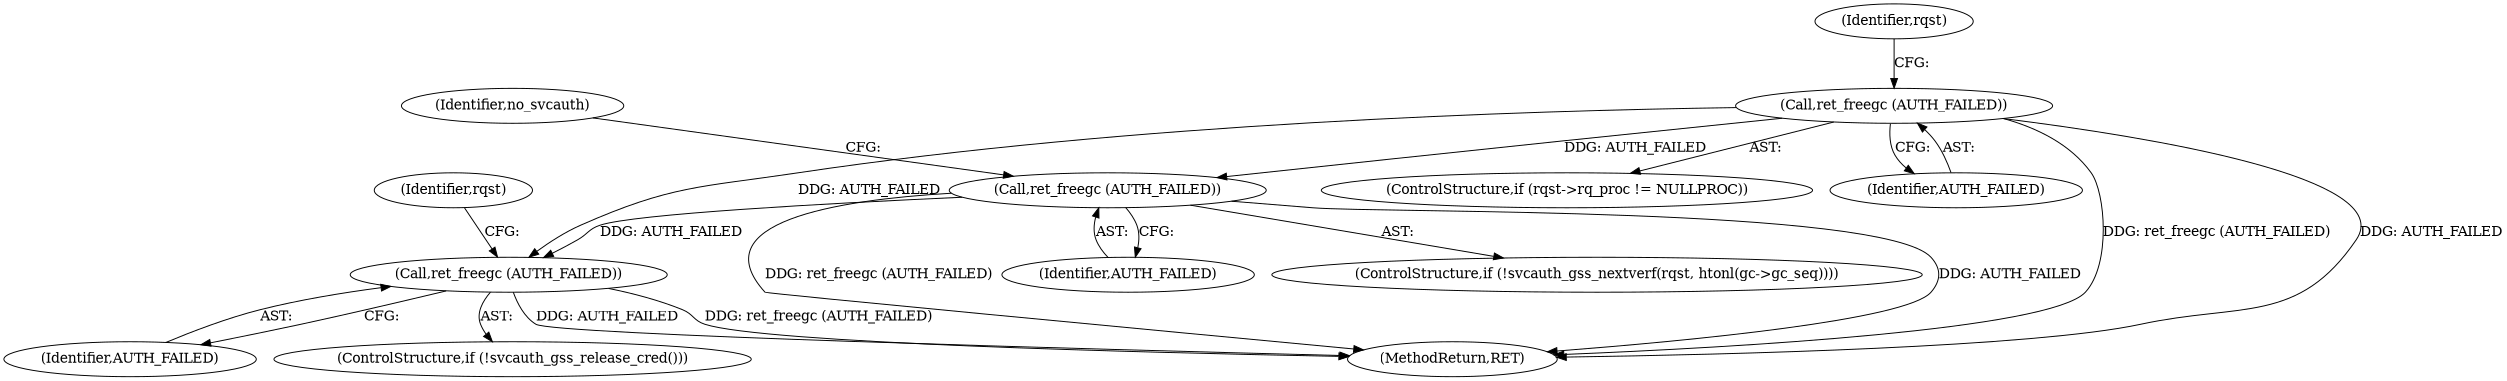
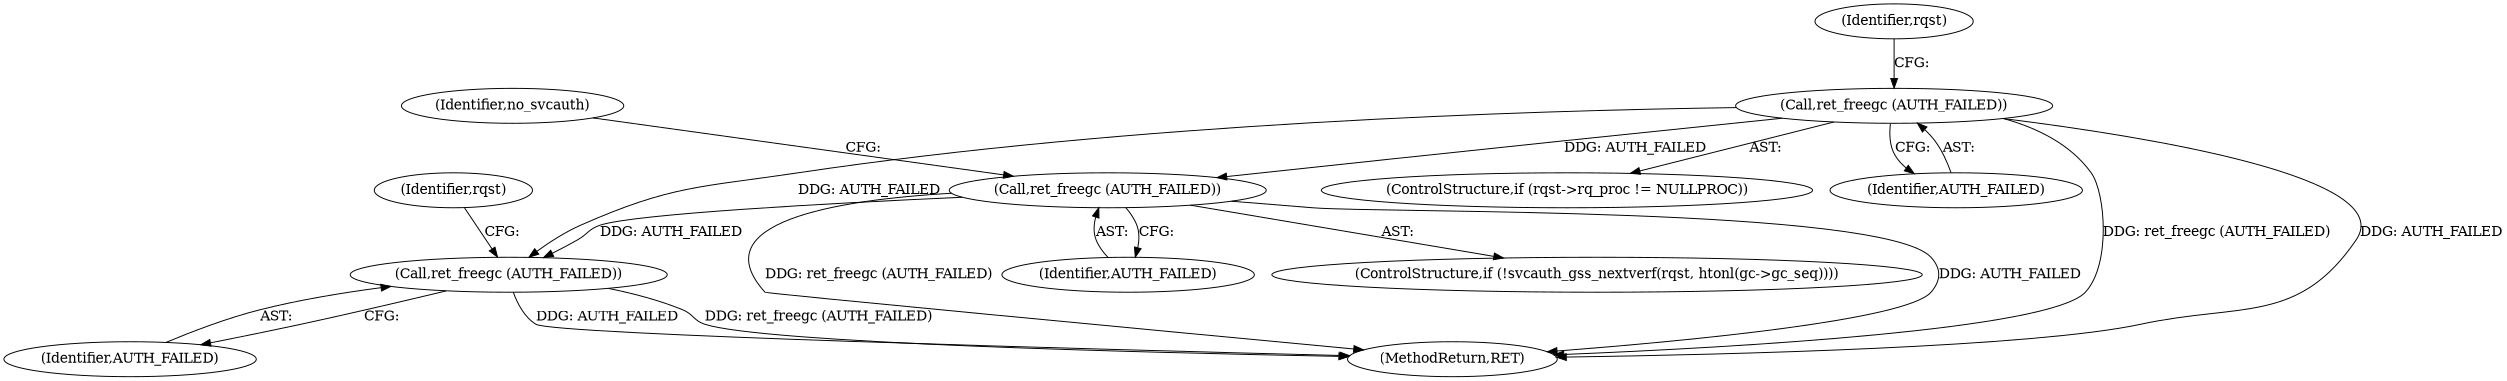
node "(ControlStructure,if (!svcauth_gss_release_cred()))": removed
